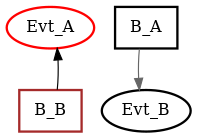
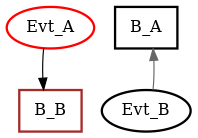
edge "B_A" -> "Evt_B": reversed
edge "B_B" -> "Evt_A": reversed
